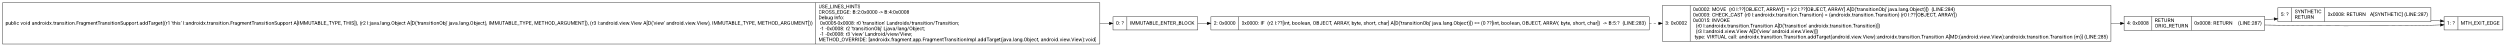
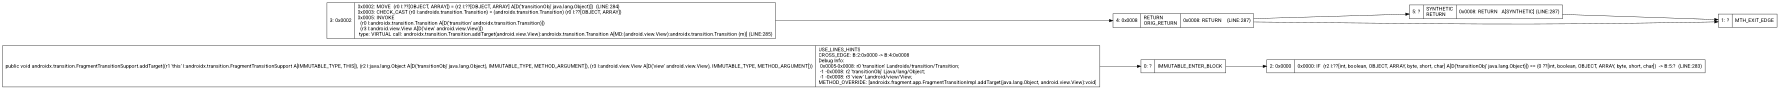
node "3: 0x0002": text "0x0015: INVOKE" -> "0x0005: INVOKE"
edge "2: 0x0000" -> "3: 0x0002": removed
